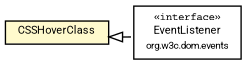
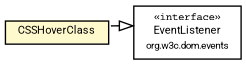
edge "EventListener" -> "CSSHoverClass": reversed
